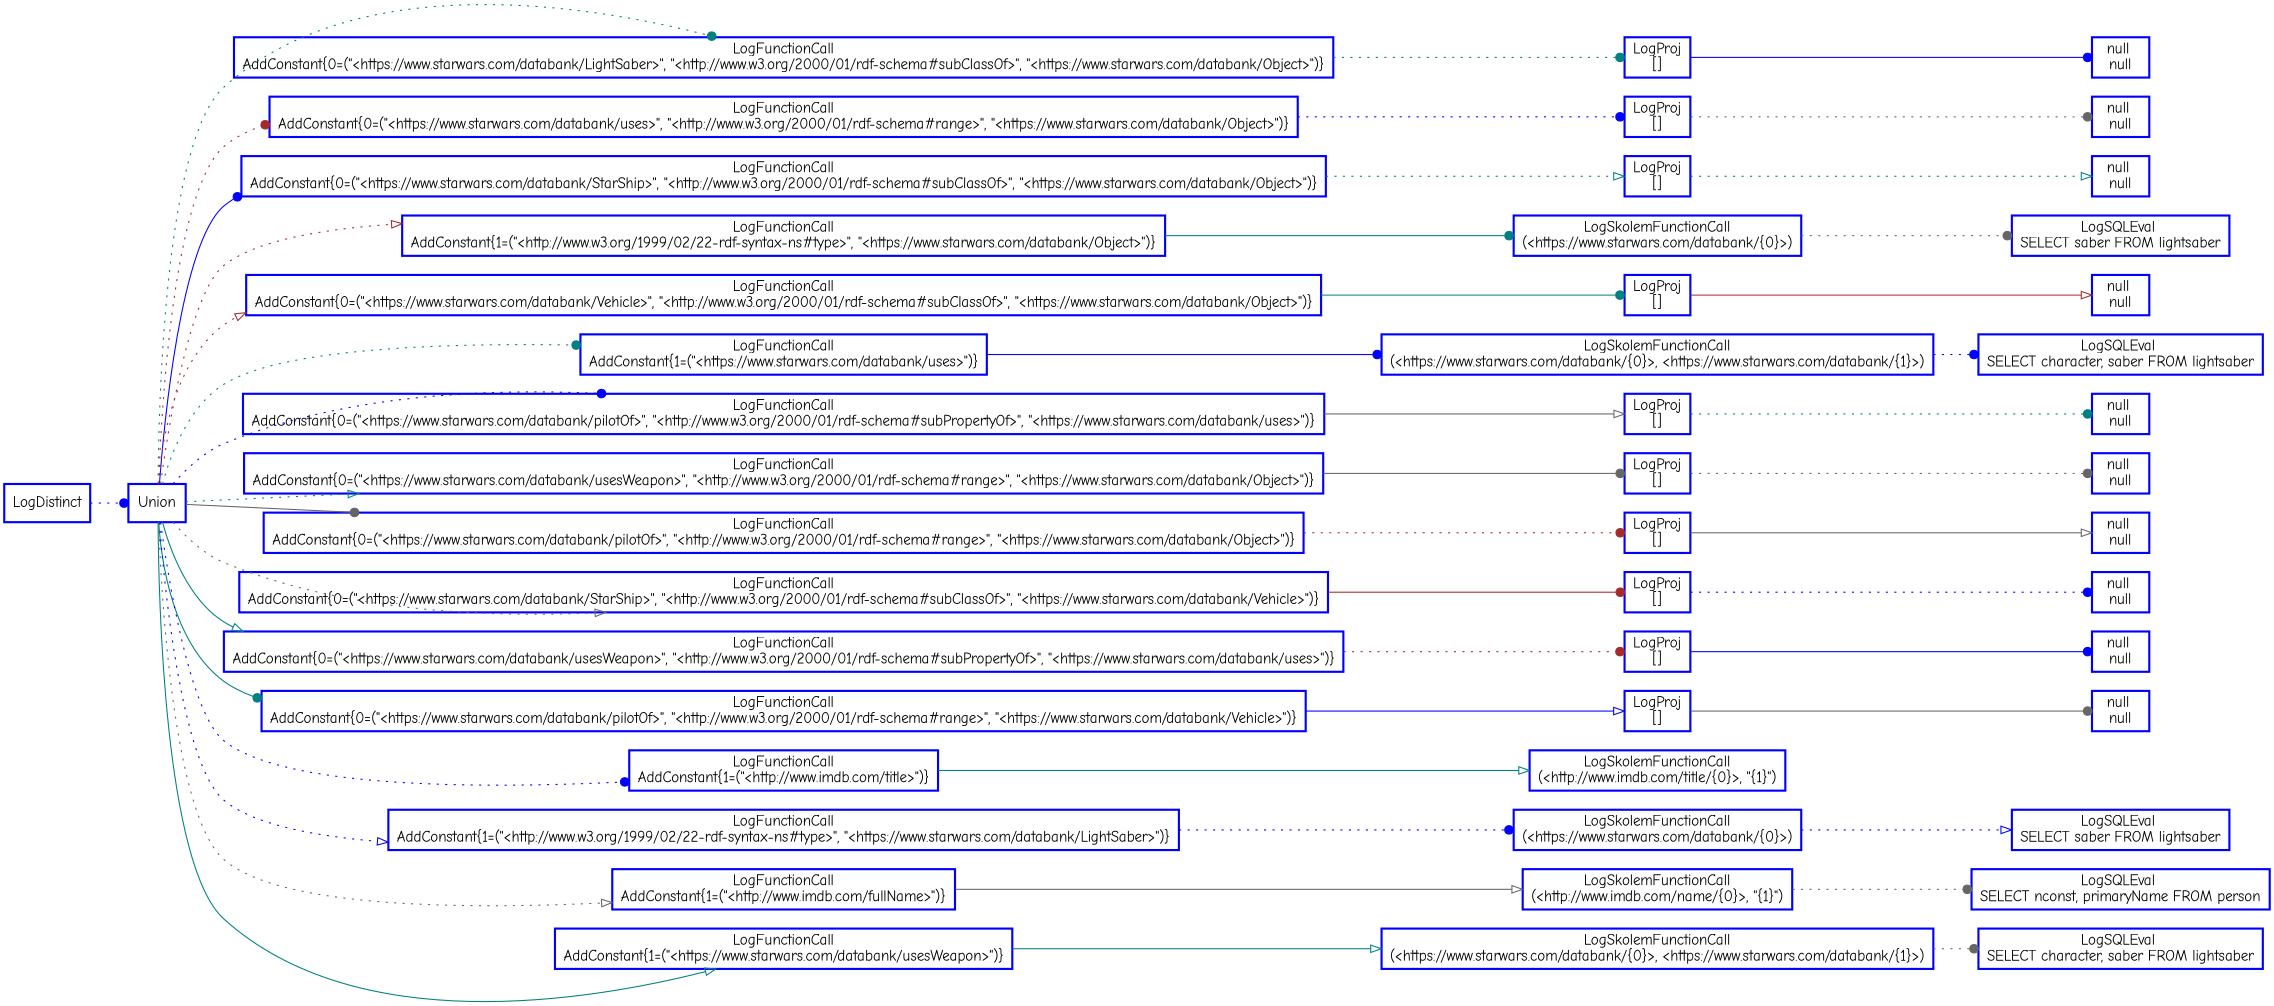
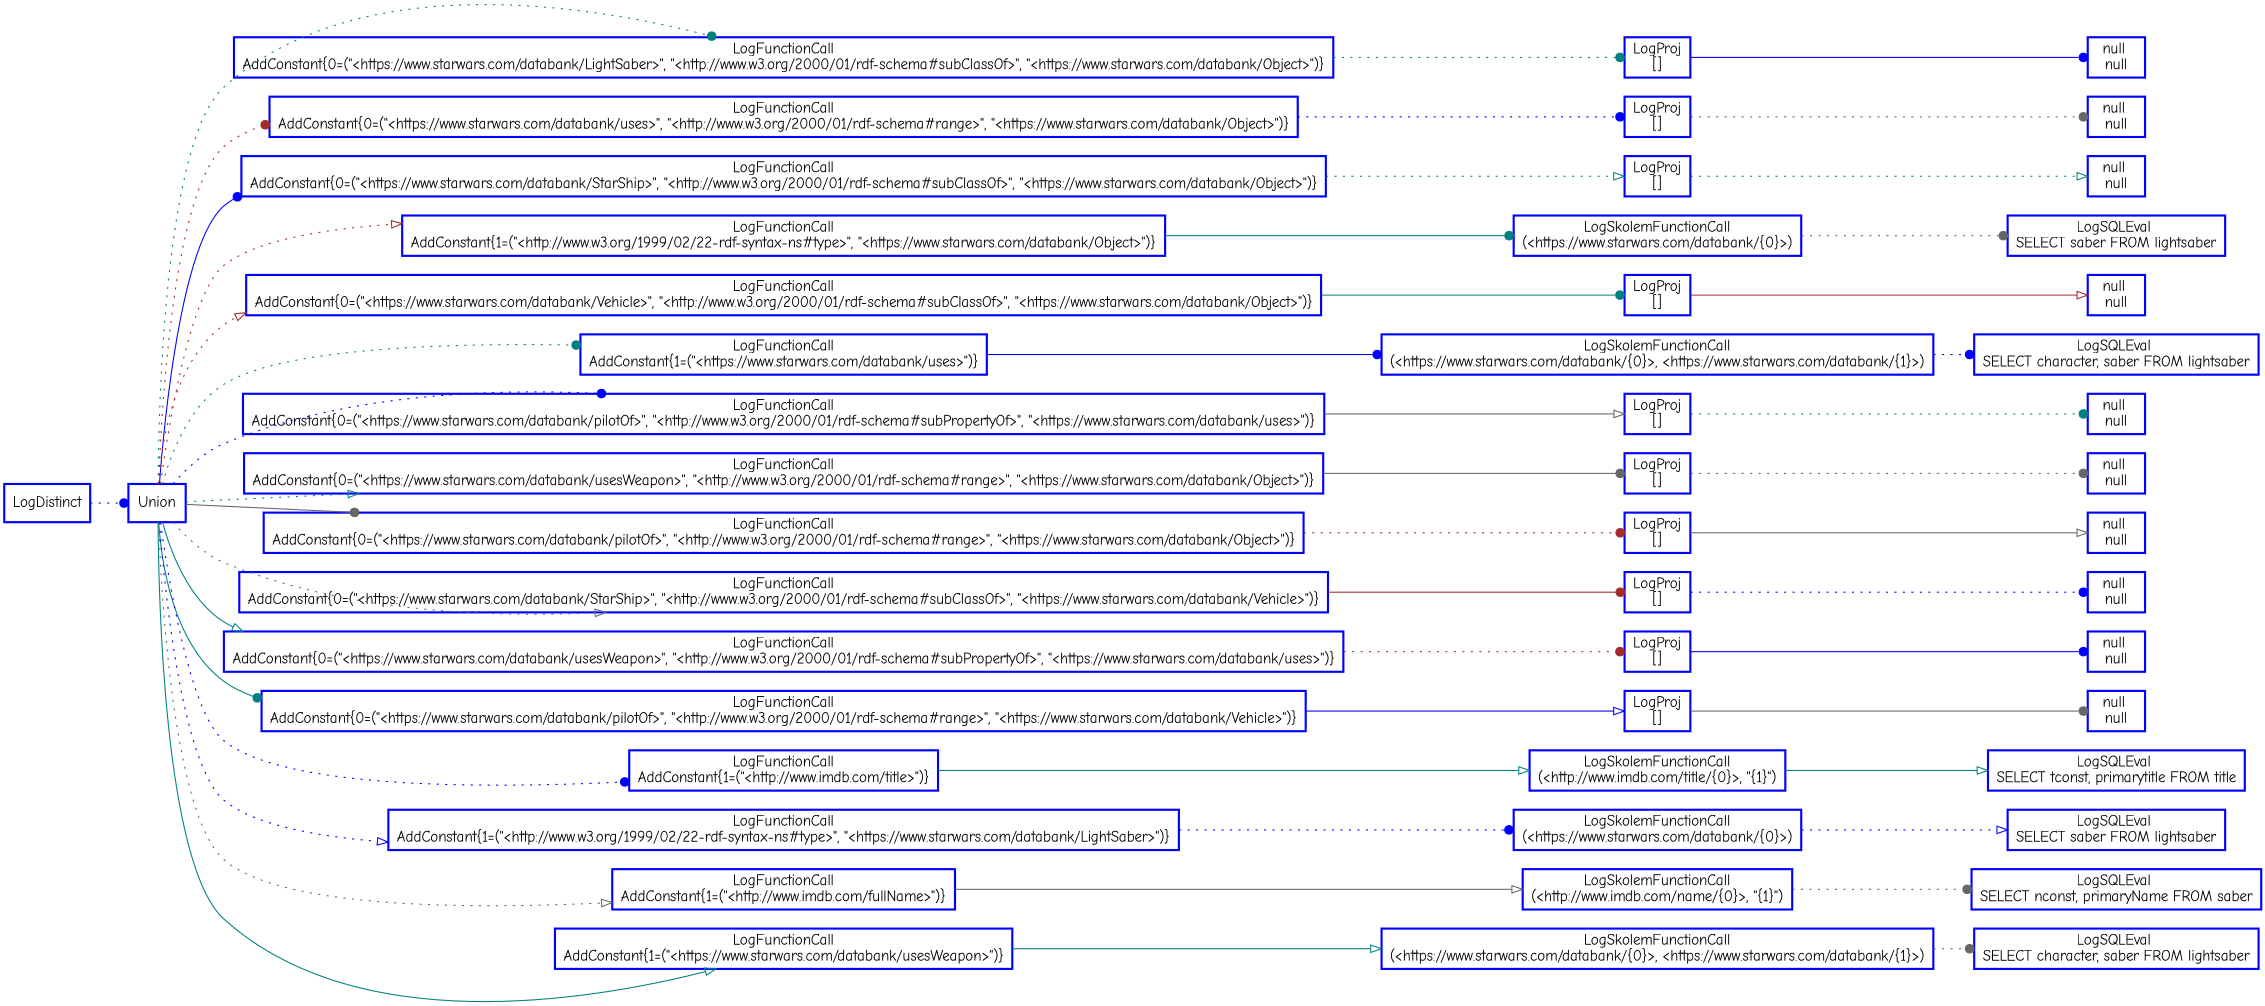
node "LogSQLEval SELECT tconst, primarytitle FROM title": added
node "LogSQLEval SELECT nconst, primaryName FROM person": label "LogSQLEval SELECT nconst, primaryName FROM person" -> "LogSQLEval SELECT nconst, primaryName FROM saber"
